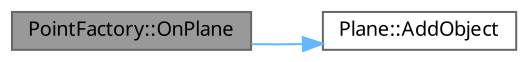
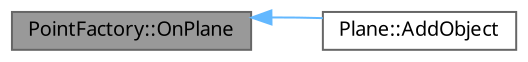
edge "PointFactory::OnPlane" -> "Plane::AddObject": reversed
